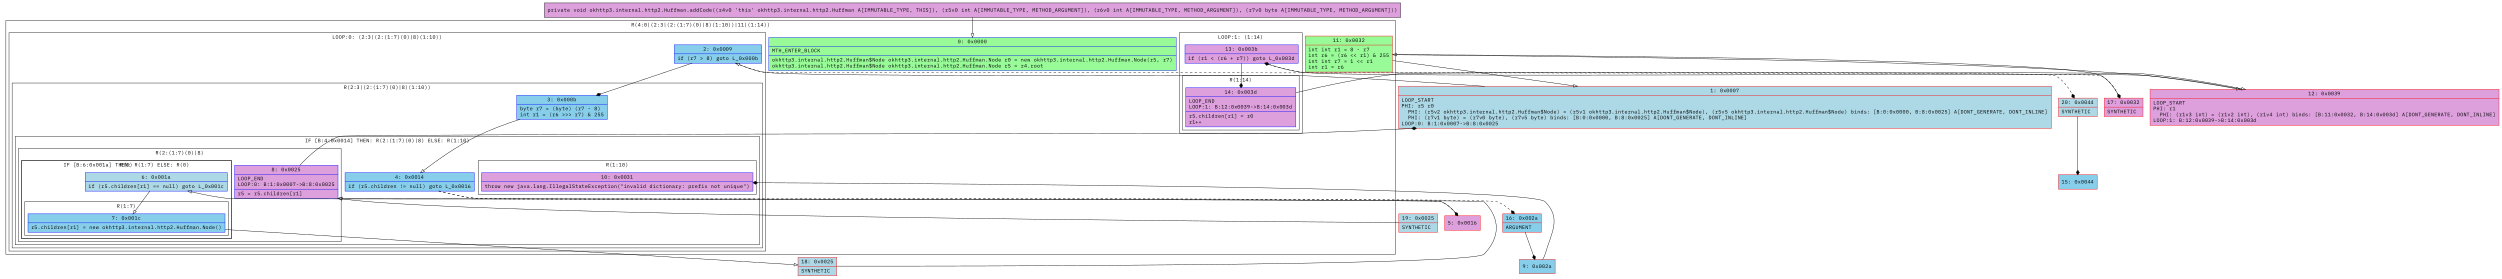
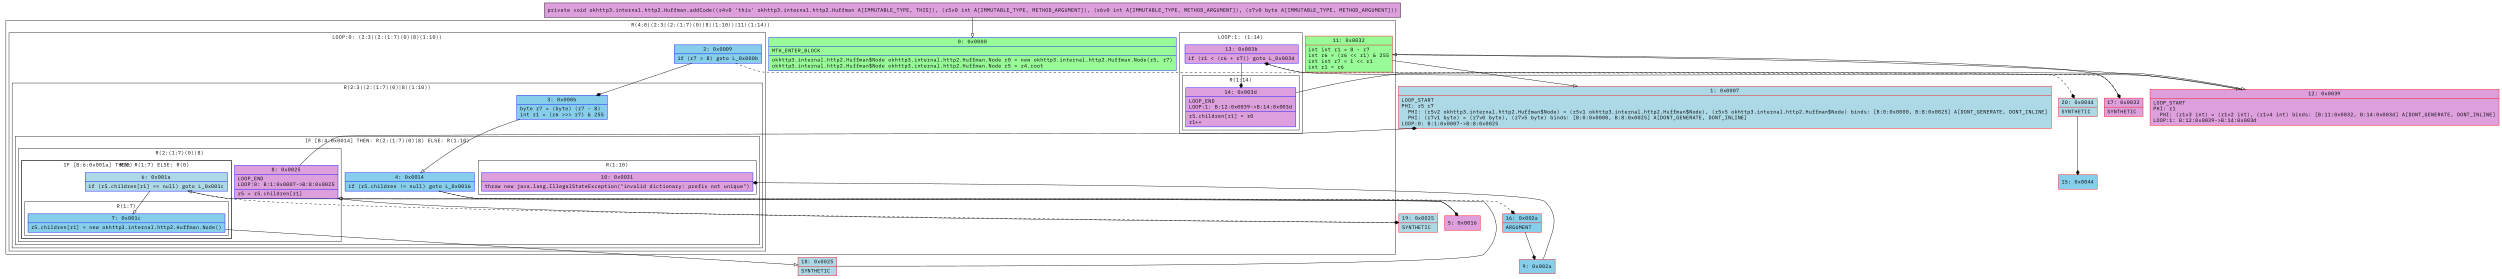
edge "1: 0x0007" -> "2: 0x0009": removed
node "1: 0x0007": text "PHI: r5 r0" -> "PHI: r5 r7"
edge "4: 0x0014" -> "5: 0x0016": style dashed -> solid
edge "6: 0x001a" -> "19: 0x0025": added
